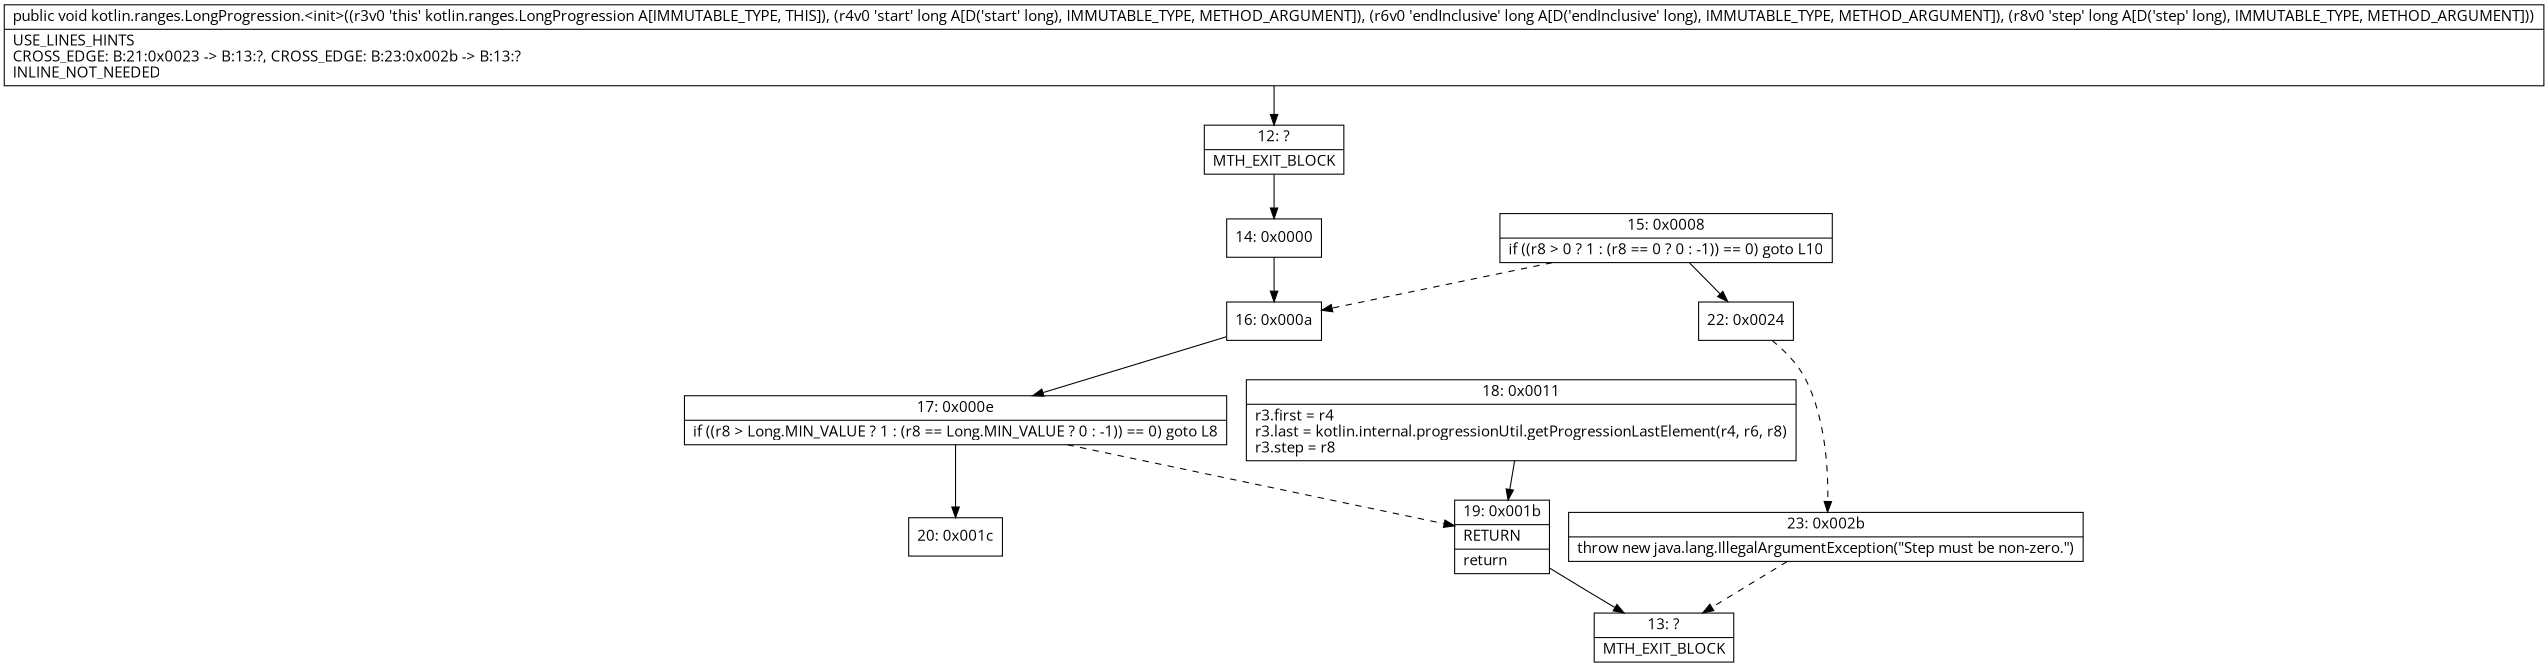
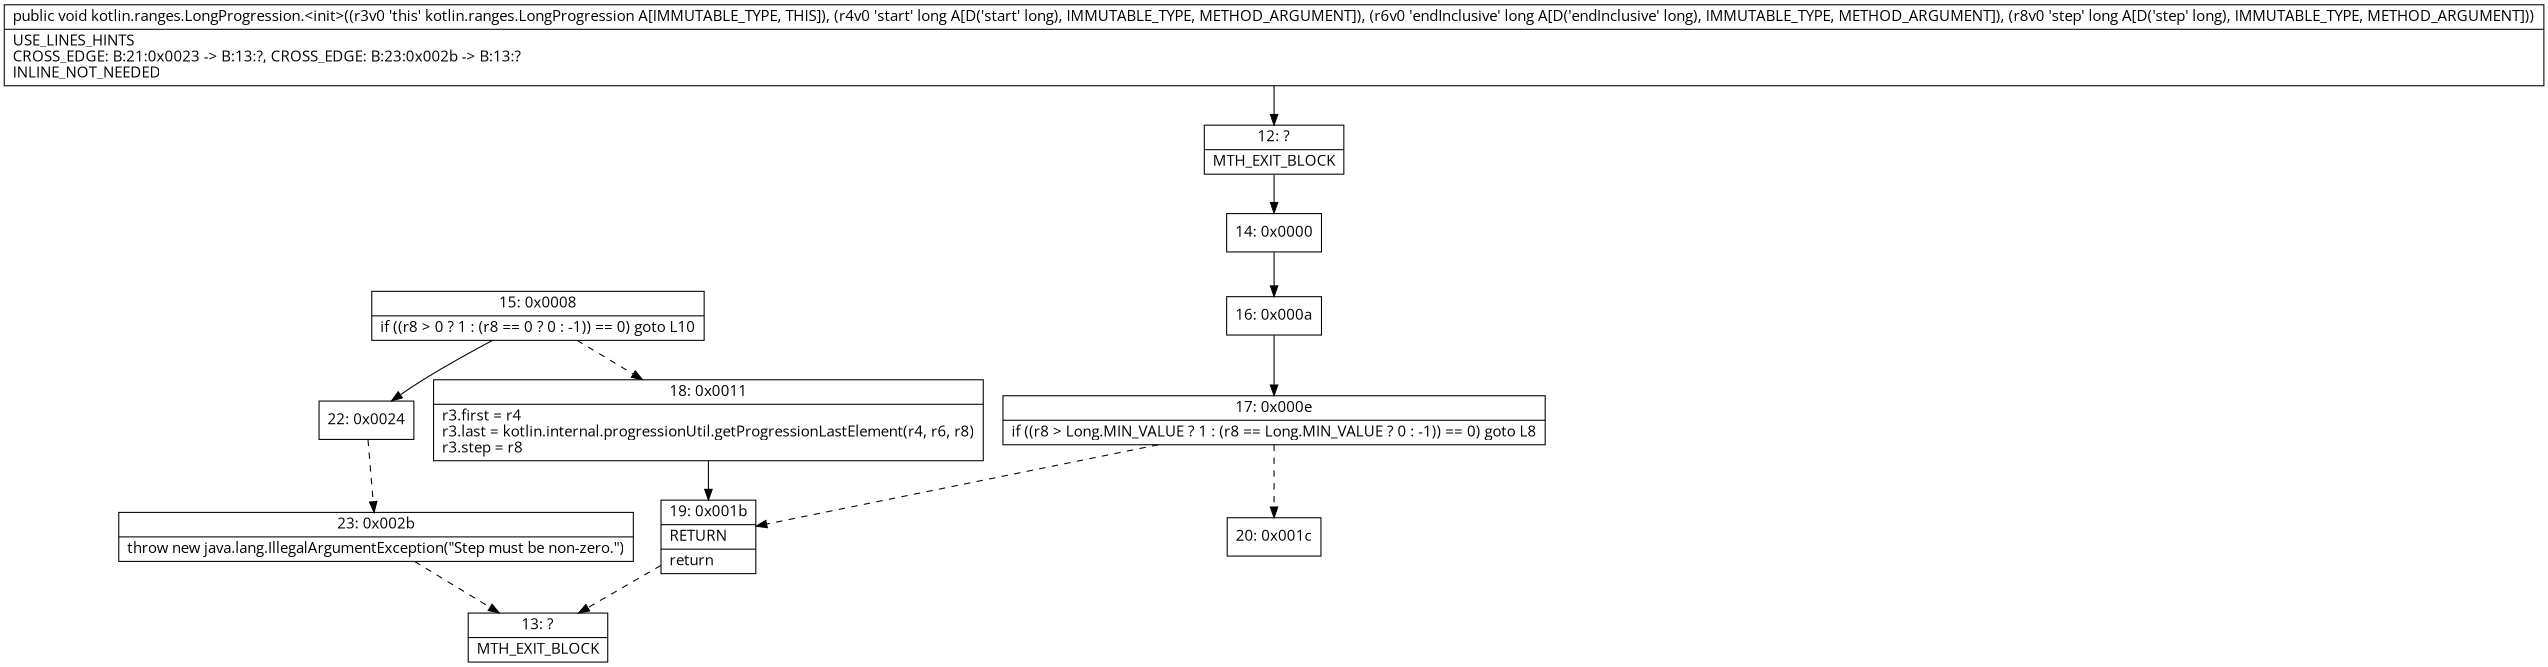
edge "15: 0x0008" -> "16: 0x000a": now "15: 0x0008" -> "18: 0x0011"
edge "17: 0x000e" -> "20: 0x001c": style solid -> dashed
edge "19: 0x001b" -> "13: ?": style solid -> dashed
